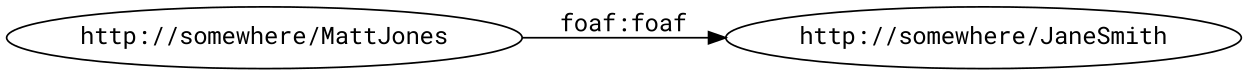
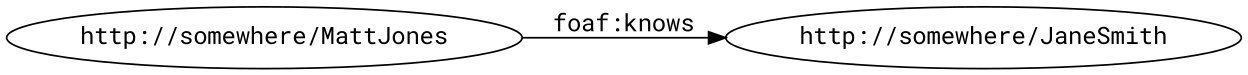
edge "http://somewhere/MattJones" -> "http://somewhere/JaneSmith": label "foaf:foaf" -> "foaf:knows"
